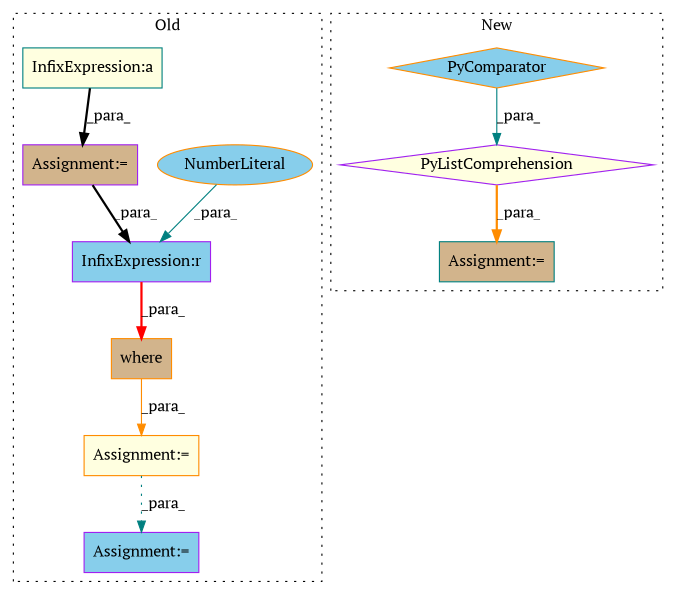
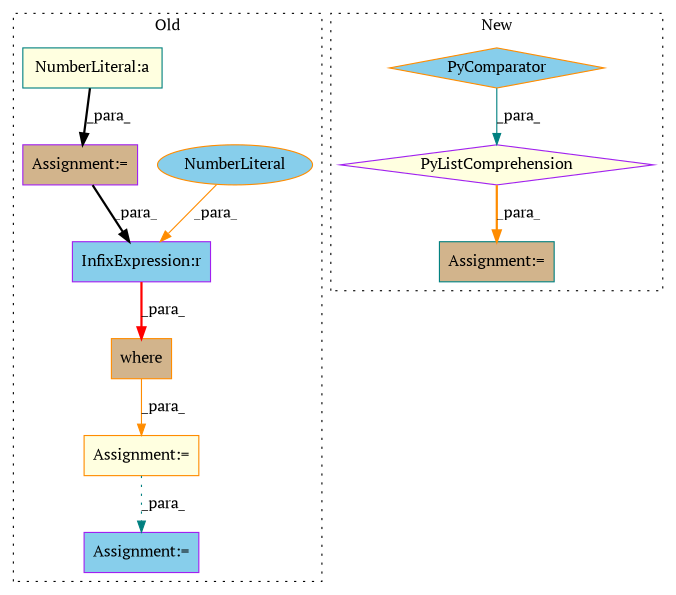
node "InfixExpression:a": label "InfixExpression:a" -> "NumberLiteral:a"
edge "NumberLiteral" -> "InfixExpression:r": color teal -> darkorange
